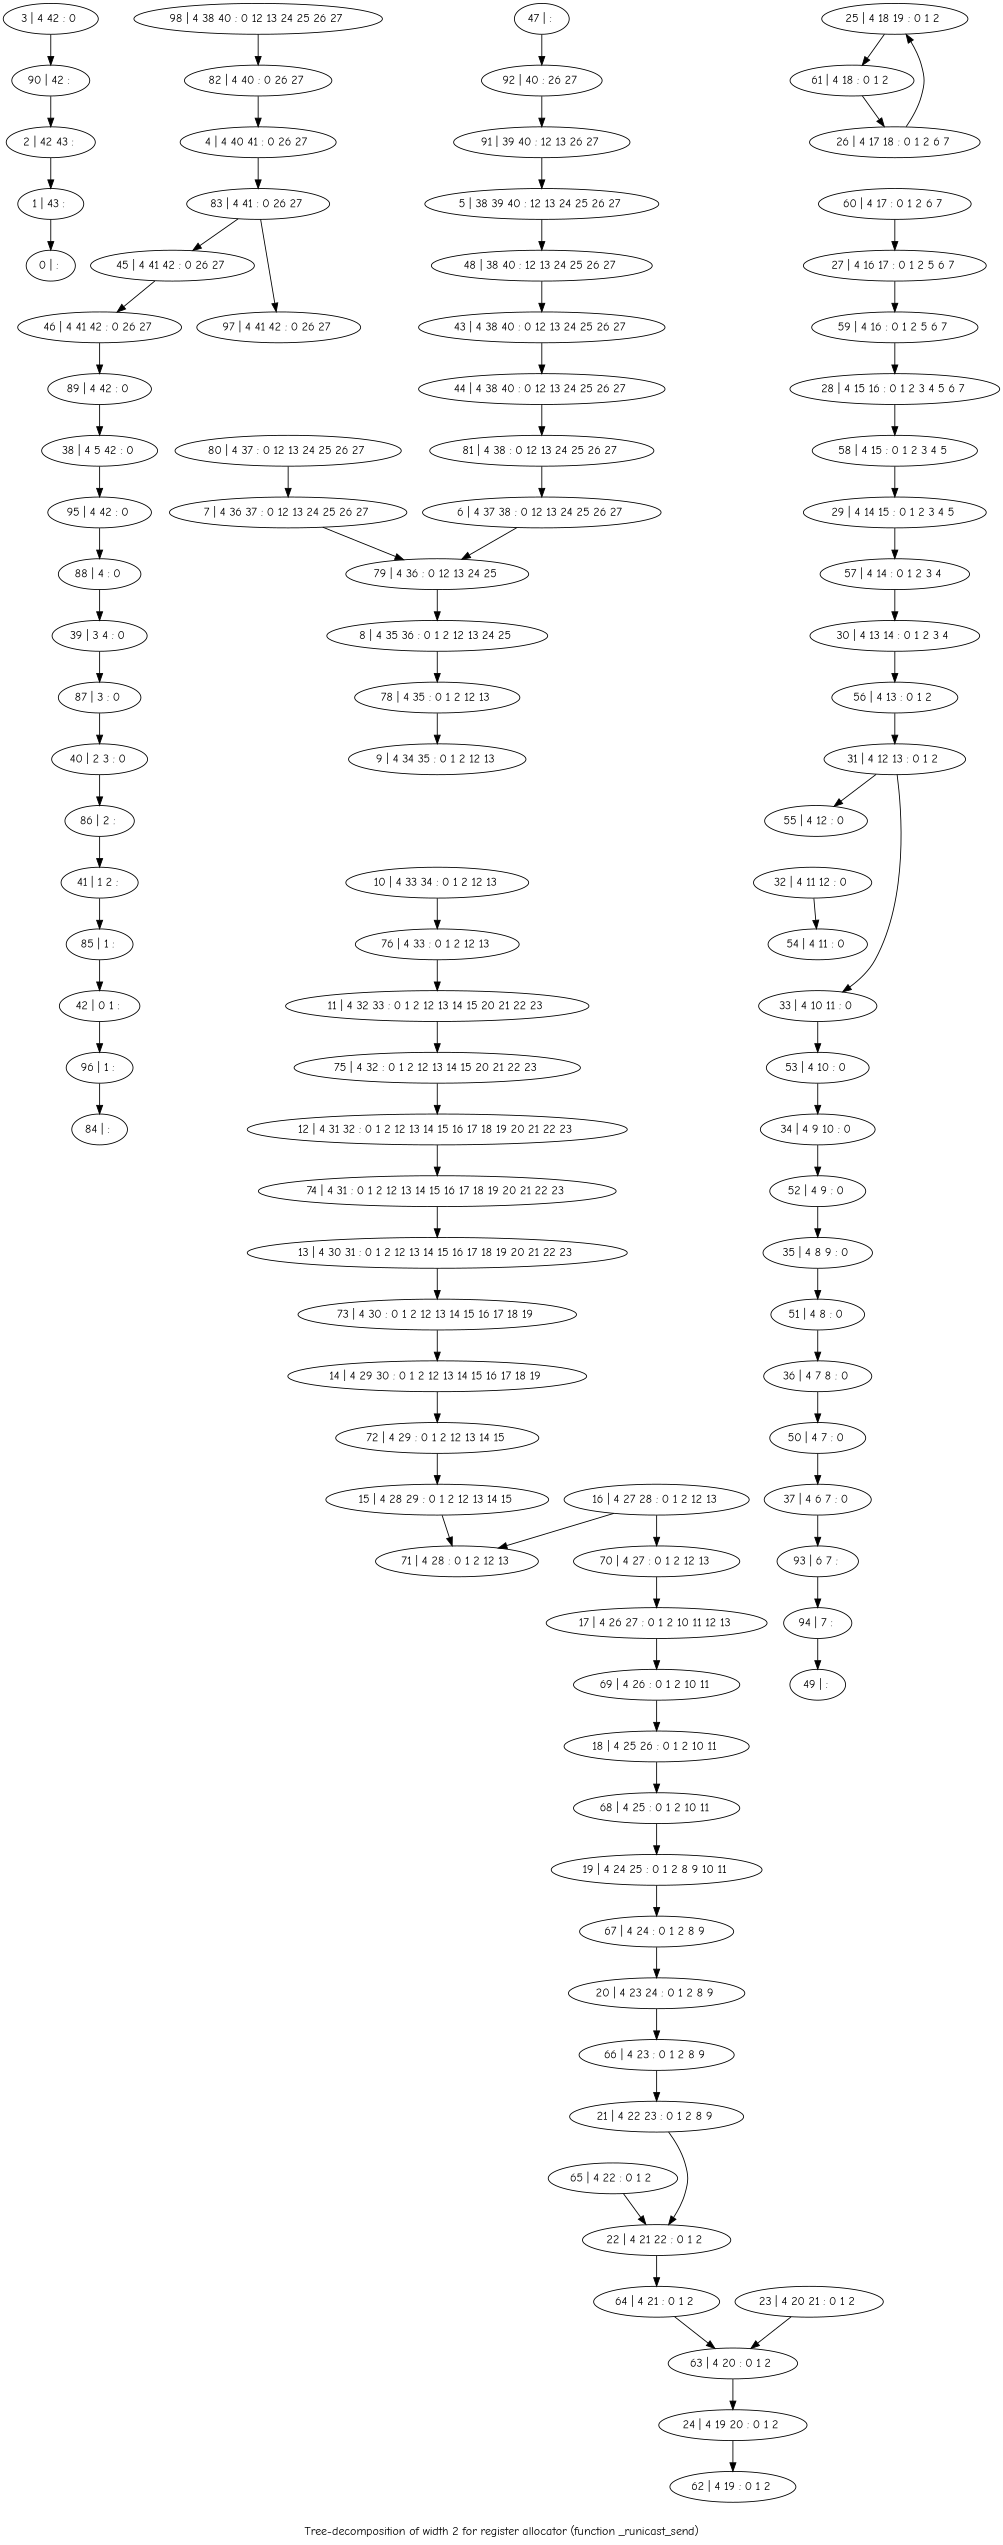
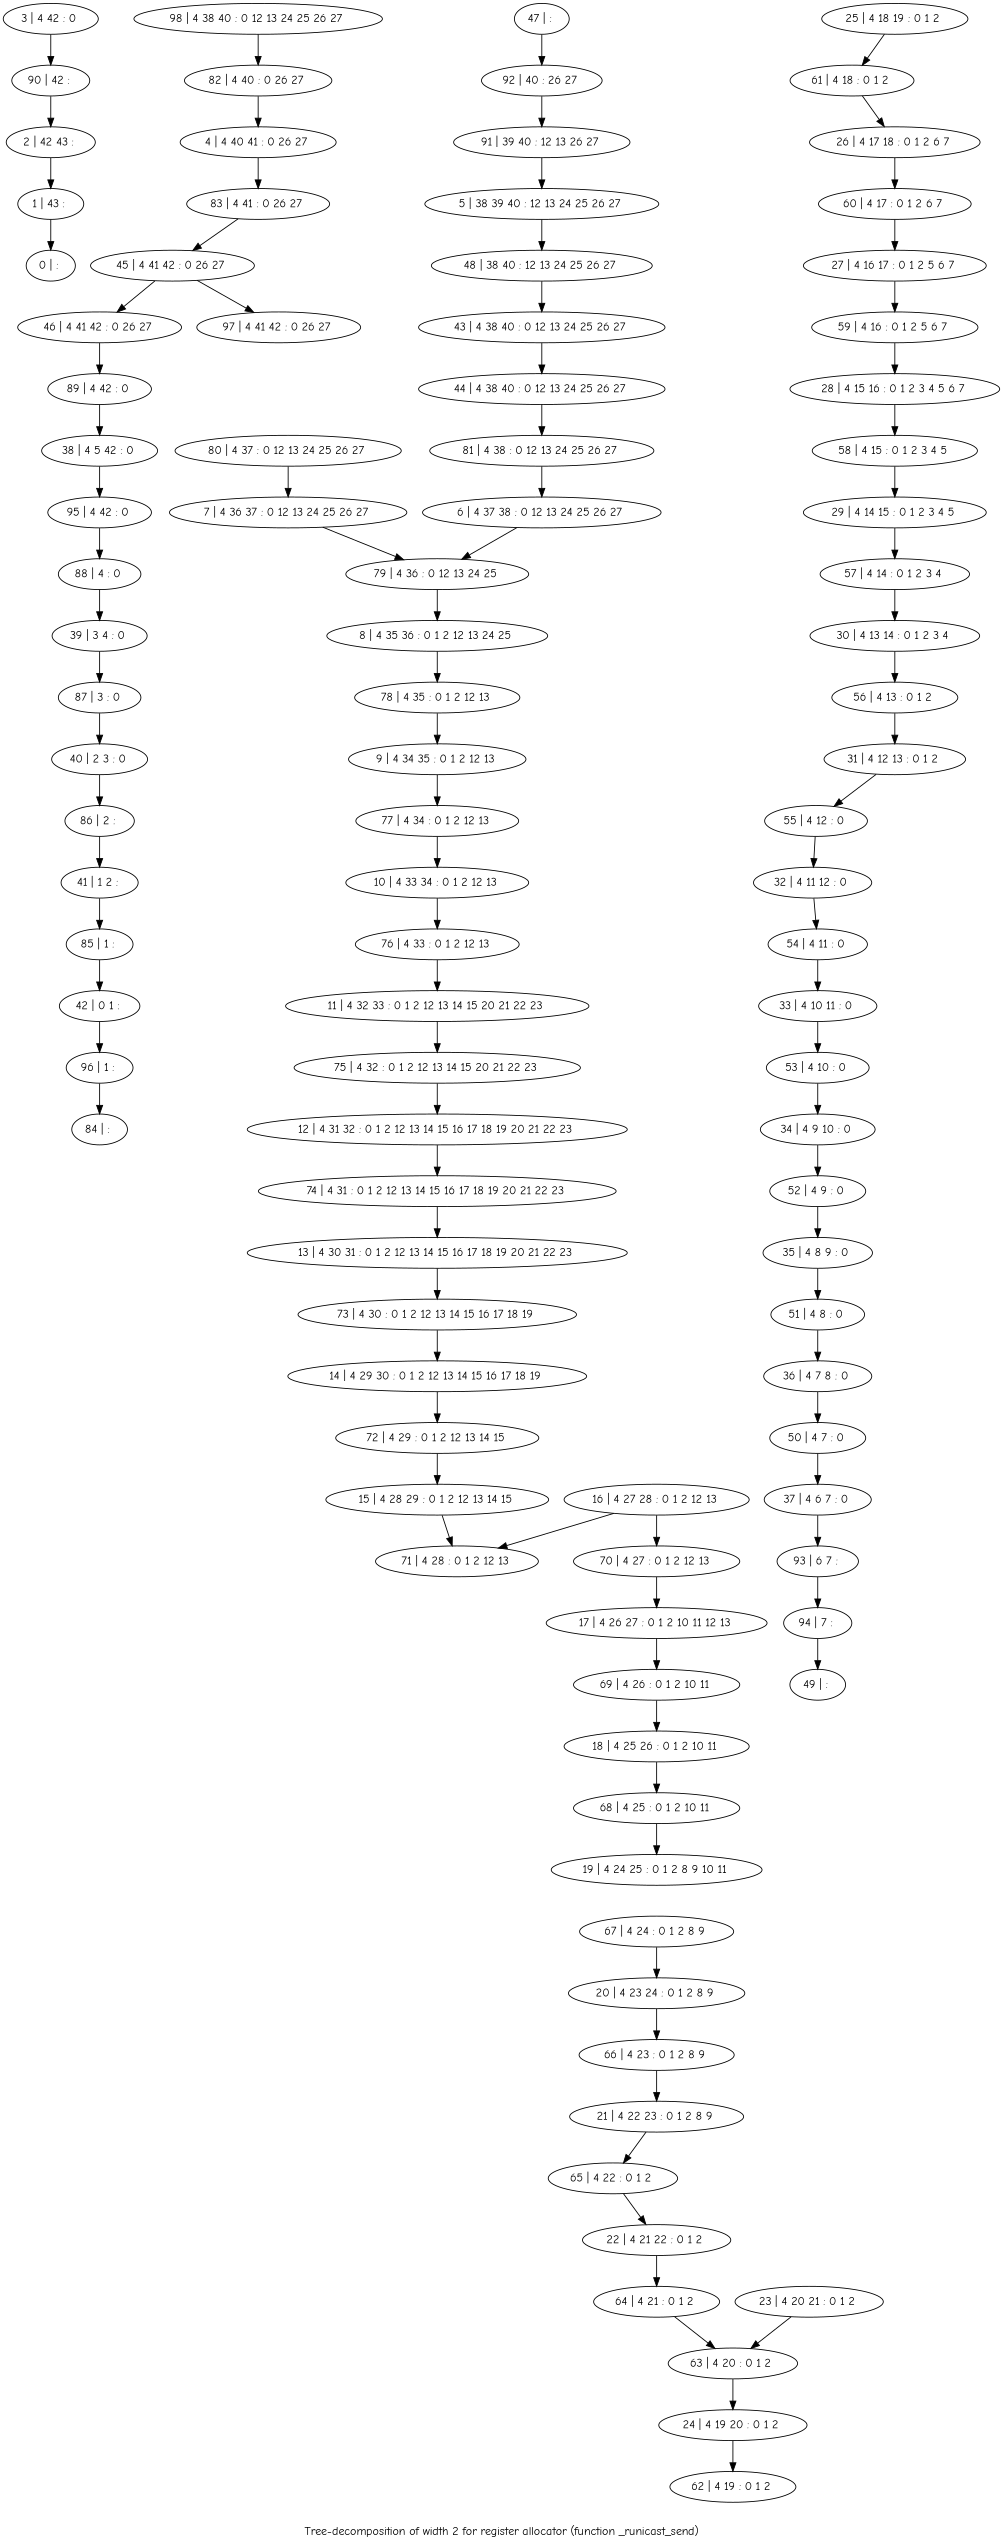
edge "26 | 4 17 18 : 0 1 2 6 7" -> "25 | 4 18 19 : 0 1 2": now "26 | 4 17 18 : 0 1 2 6 7" -> "60 | 4 17 : 0 1 2 6 7"
edge "83 | 4 41 : 0 26 27" -> "97 | 4 41 42 : 0 26 27": now "45 | 4 41 42 : 0 26 27" -> "97 | 4 41 42 : 0 26 27"
node "77 | 4 34 : 0 1 2 12 13": added
edge "55 | 4 12 : 0" -> "32 | 4 11 12 : 0": added
edge "31 | 4 12 13 : 0 1 2" -> "33 | 4 10 11 : 0": now "54 | 4 11 : 0" -> "33 | 4 10 11 : 0"
edge "19 | 4 24 25 : 0 1 2 8 9 10 11" -> "67 | 4 24 : 0 1 2 8 9": removed
edge "21 | 4 22 23 : 0 1 2 8 9" -> "22 | 4 21 22 : 0 1 2": now "21 | 4 22 23 : 0 1 2 8 9" -> "65 | 4 22 : 0 1 2"
